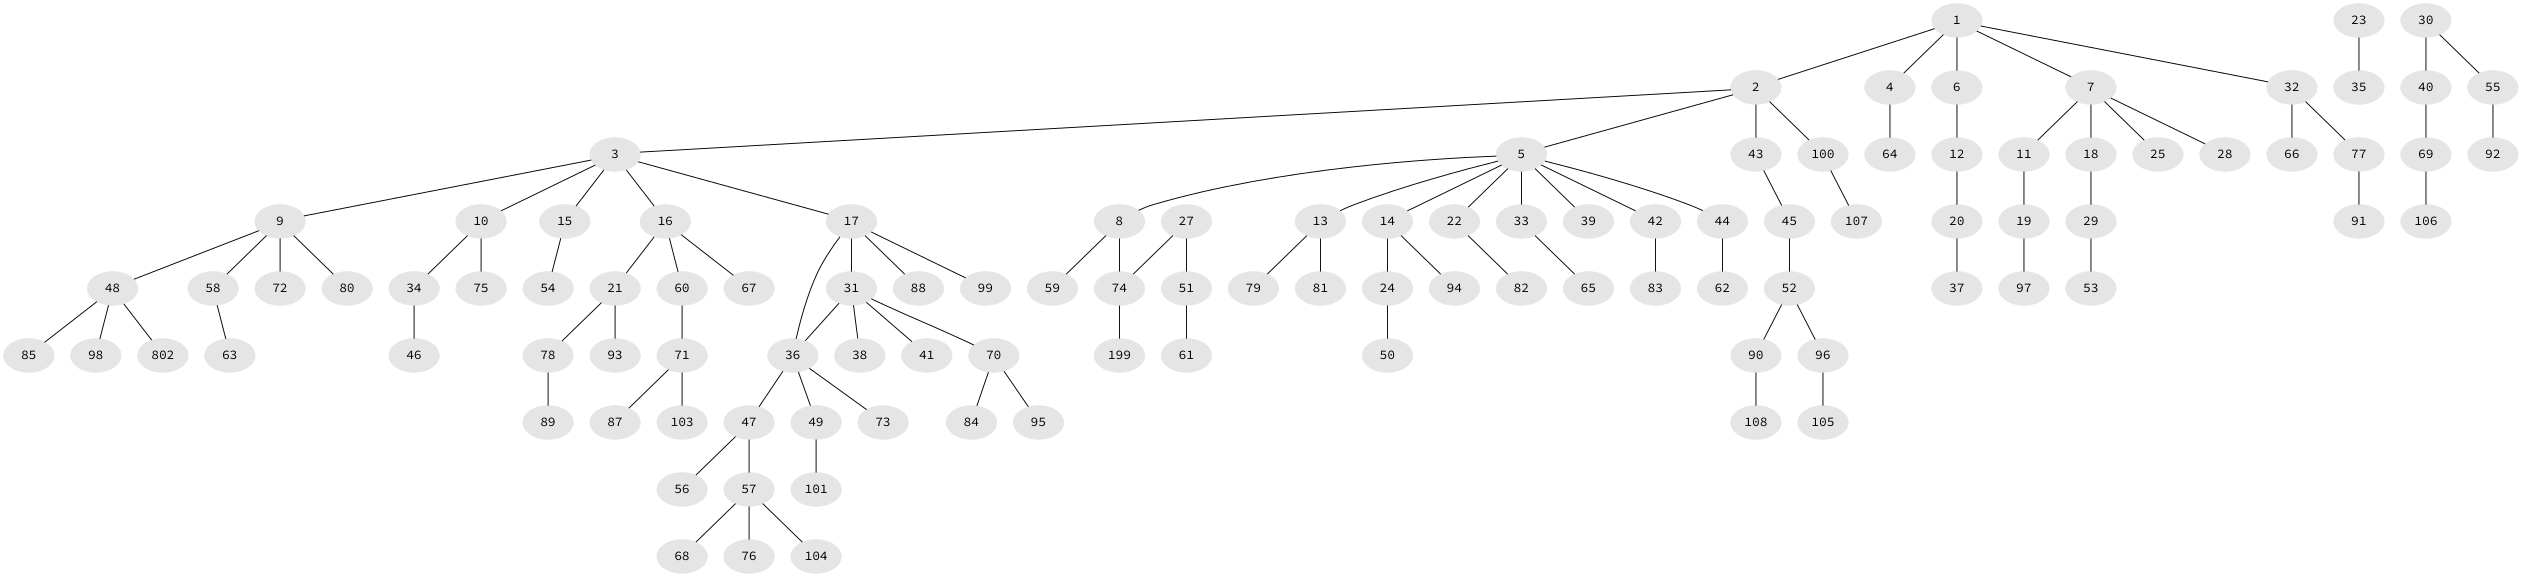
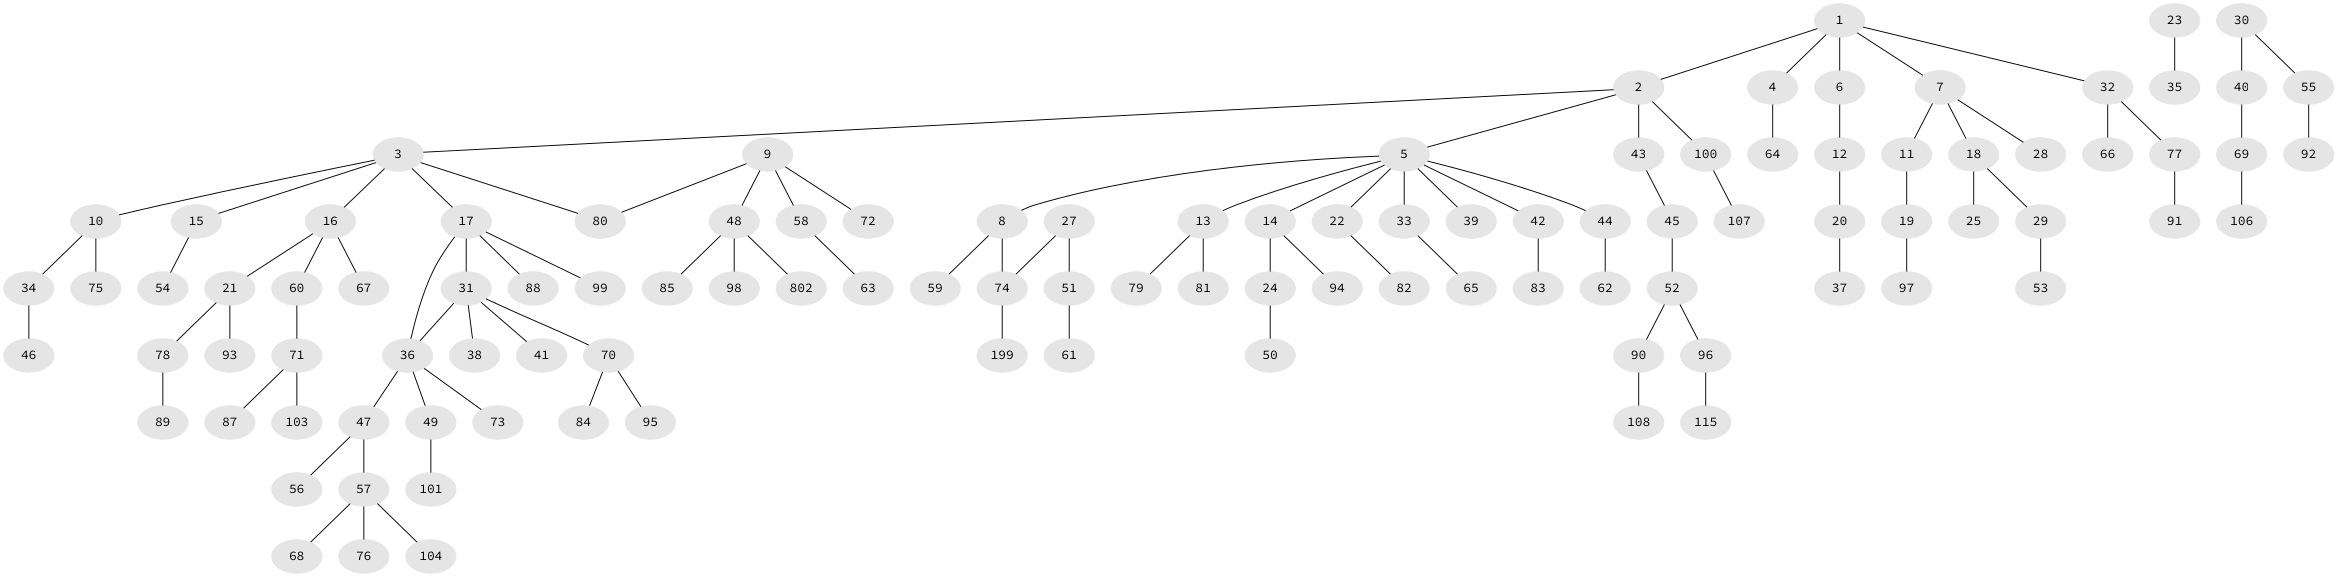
edge "7" -- "25": now "18" -- "25"
edge "3" -- "9": now "3" -- "80"
node "105": label "105" -> "115"
